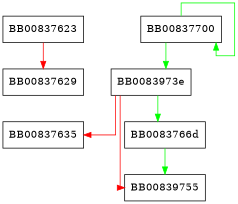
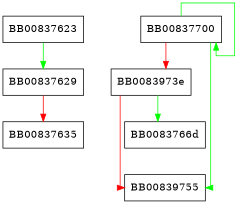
edge "BB00837623" -> "BB00837629": color red -> green
edge "BB00837700" -> "BB0083973e": color green -> red
edge "BB0083973e" -> "BB00837635": now "BB00837629" -> "BB00837635"
edge "BB0083766d" -> "BB00839755": now "BB00837700" -> "BB00839755"
